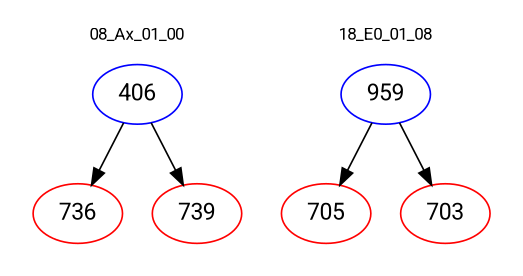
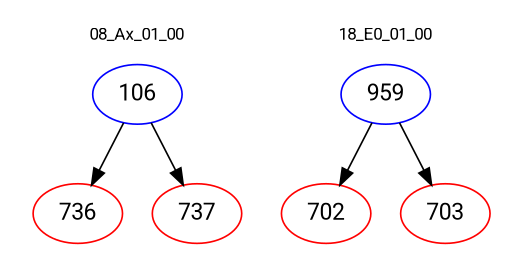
cluster "18_E0_01_08": label "18_E0_01_08" -> "18_E0_01_00"
node "406": label "406" -> "106"
node "739": label "739" -> "737"
node "705": label "705" -> "702"
